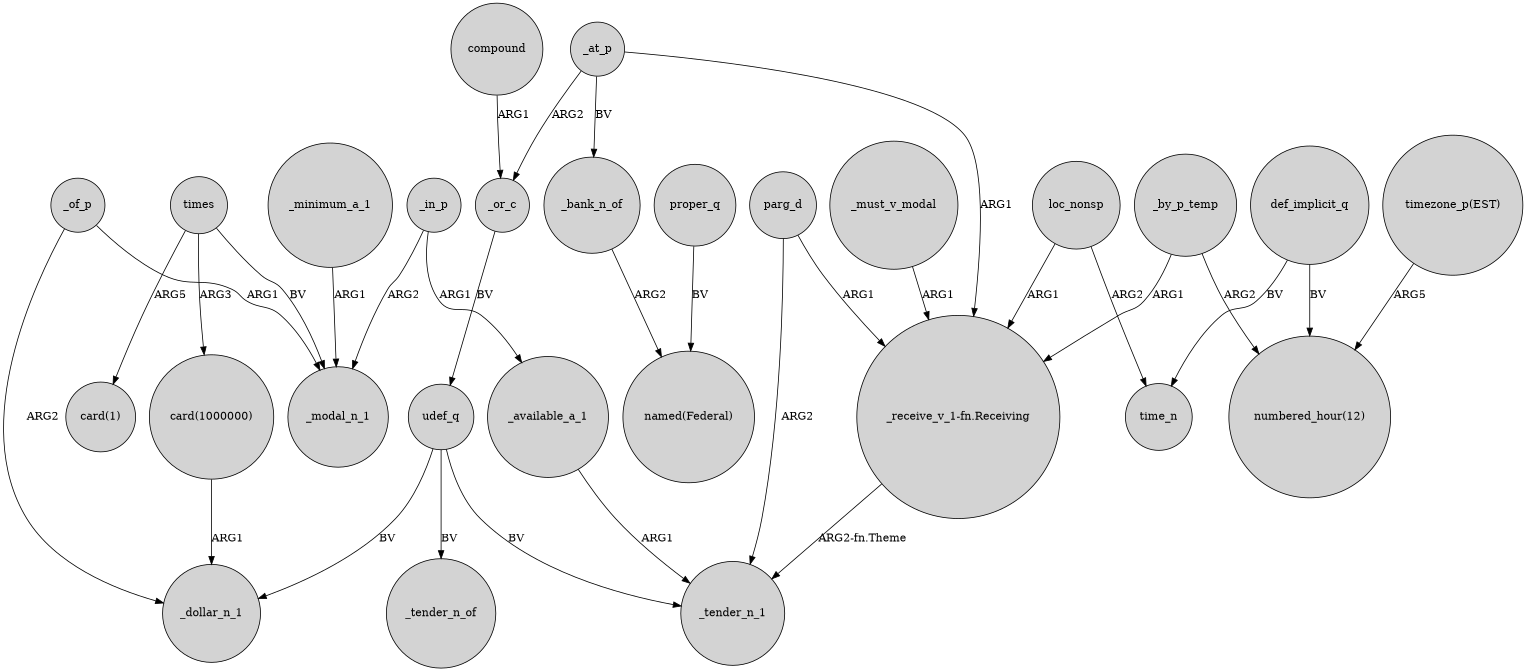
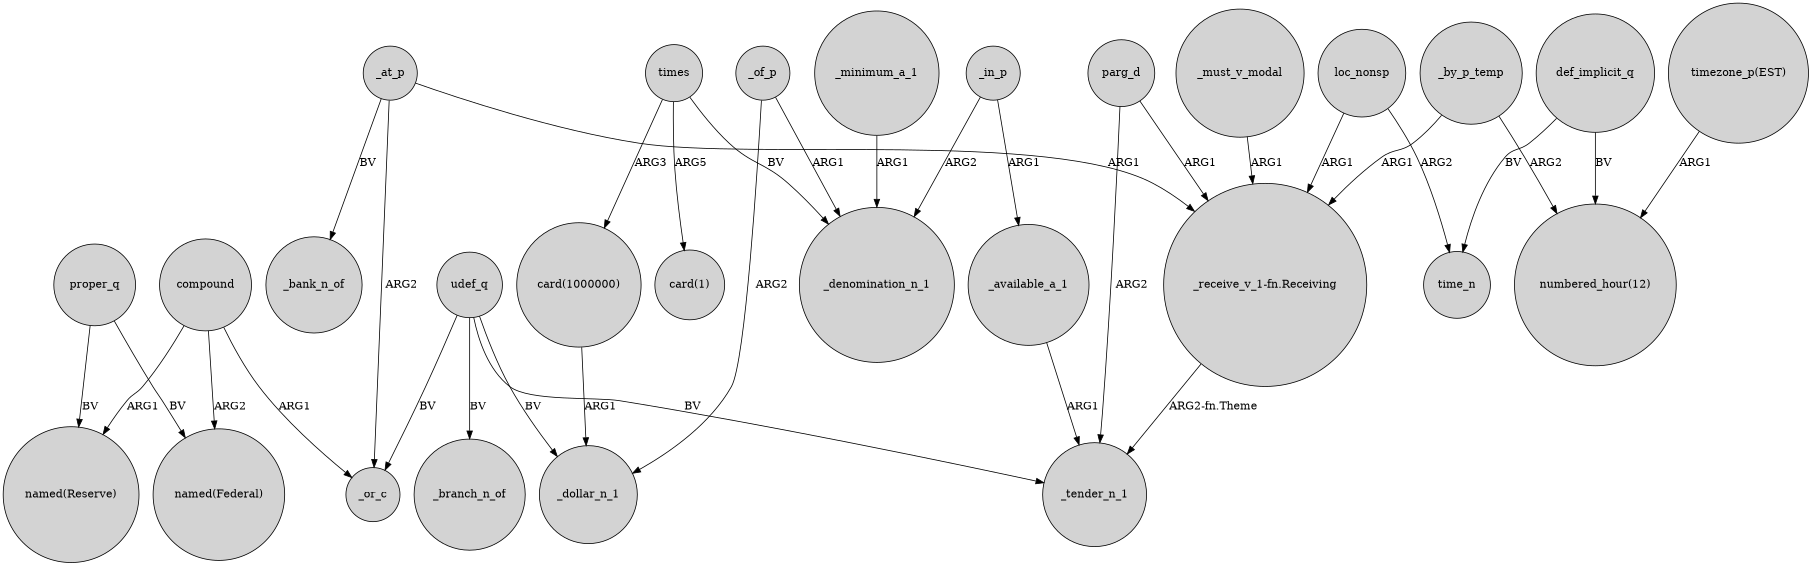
edge "timezone_p(EST)" -> "numbered_hour(12)": label "ARG5" -> "ARG1"
edge "_bank_n_of" -> "named(Federal)": now "compound" -> "named(Federal)"
edge "_or_c" -> "udef_q": reversed
node "_modal_n_1": label "_modal_n_1" -> "_denomination_n_1"
node "named(Reserve)": added
node "_tender_n_of": label "_tender_n_of" -> "_branch_n_of"
